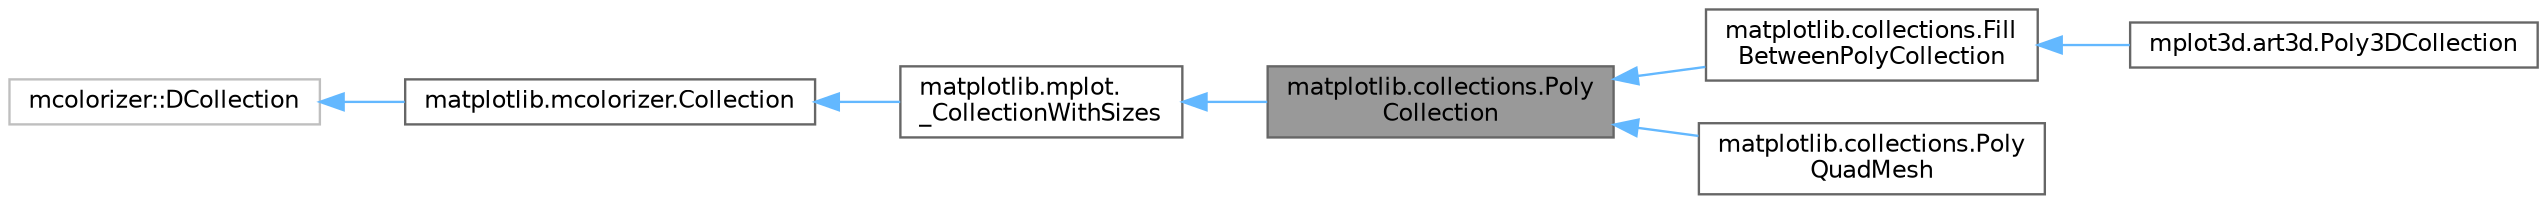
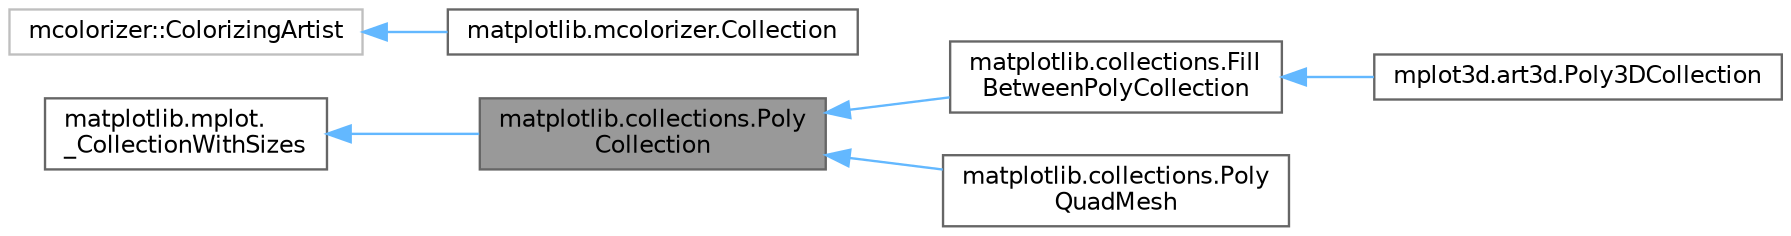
node "mcolorizer::DCollection": label "mcolorizer::DCollection" -> "mcolorizer::ColorizingArtist"
edge "matplotlib.mplot. _CollectionWithSizes" -> "matplotlib.mcolorizer.Collection": removed
